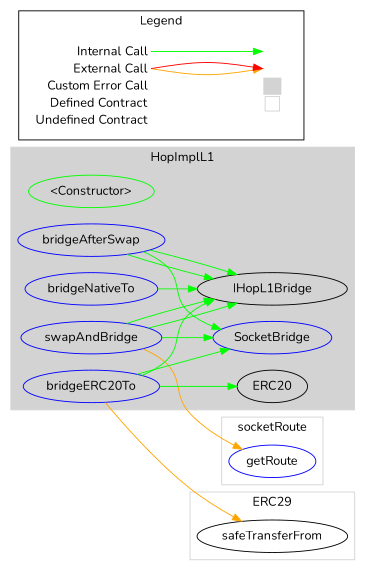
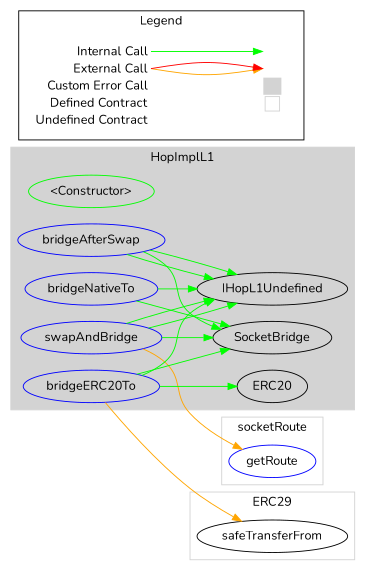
node "IHopL1Bridge": label "IHopL1Bridge" -> "IHopL1Undefined"
edge "bridgeNativeTo" -> "SocketBridge": added
node "SocketBridge": color blue -> black
